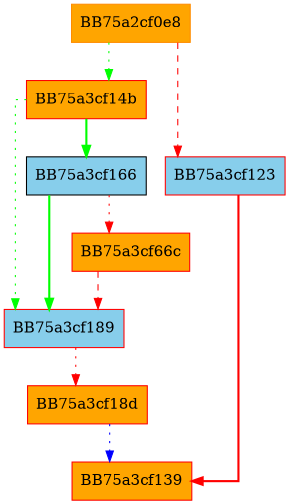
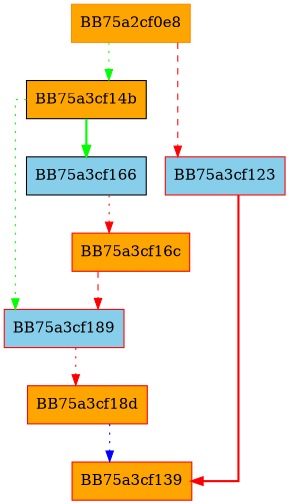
node "BB75a3cf14b": color red -> black
edge "BB75a3cf166" -> "BB75a3cf189": removed
node "BB75a3cf66c": label "BB75a3cf66c" -> "BB75a3cf16c"
